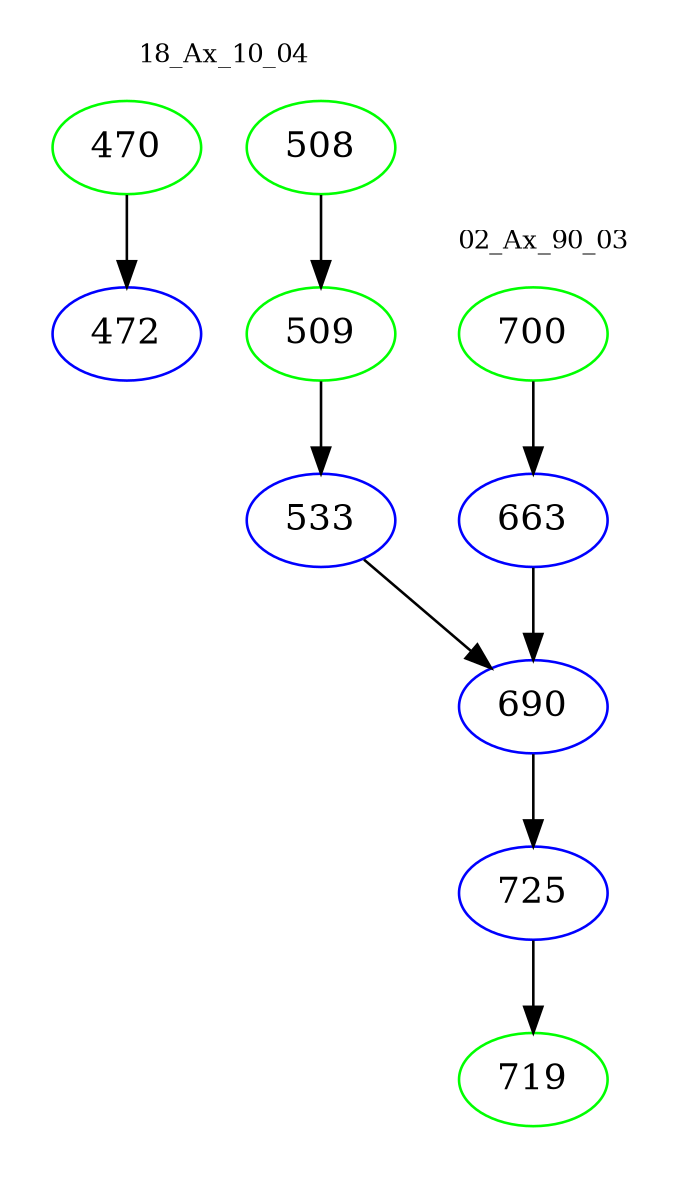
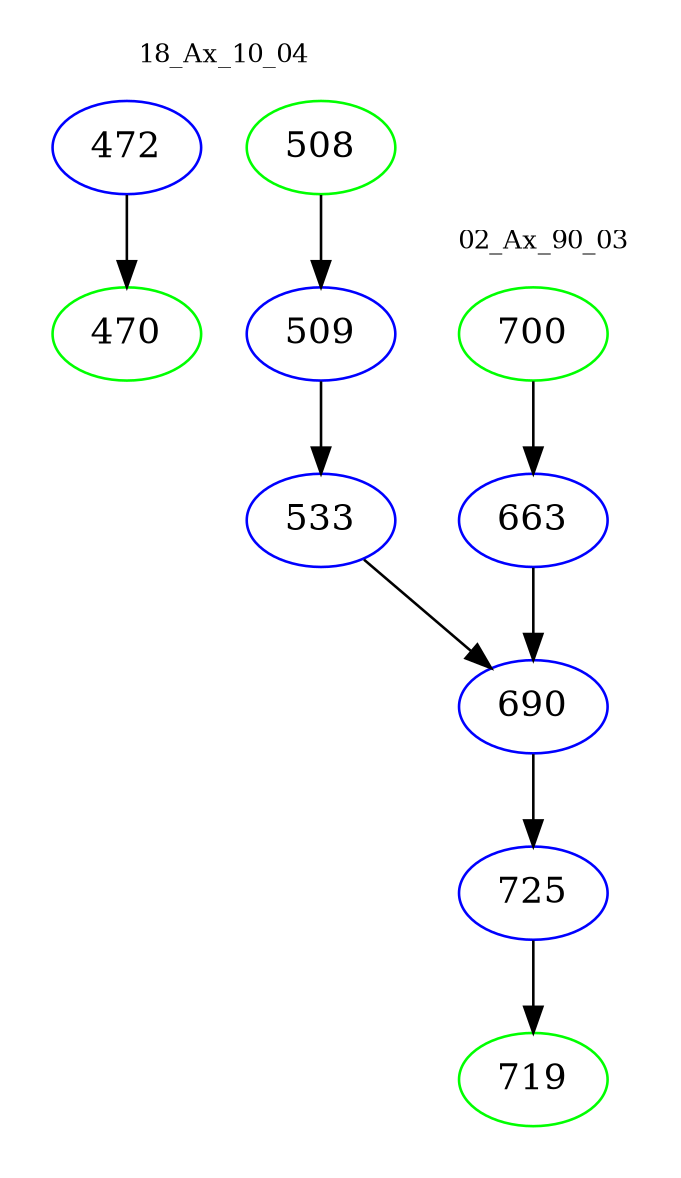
edge "470" -> "472": reversed
node "509": color green -> blue
